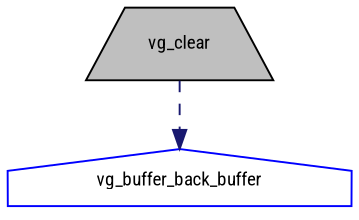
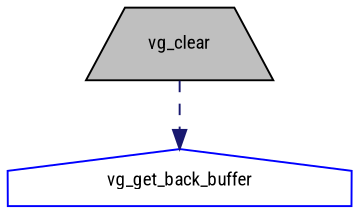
node "vg_buffer_back_buffer": label "vg_buffer_back_buffer" -> "vg_get_back_buffer"
